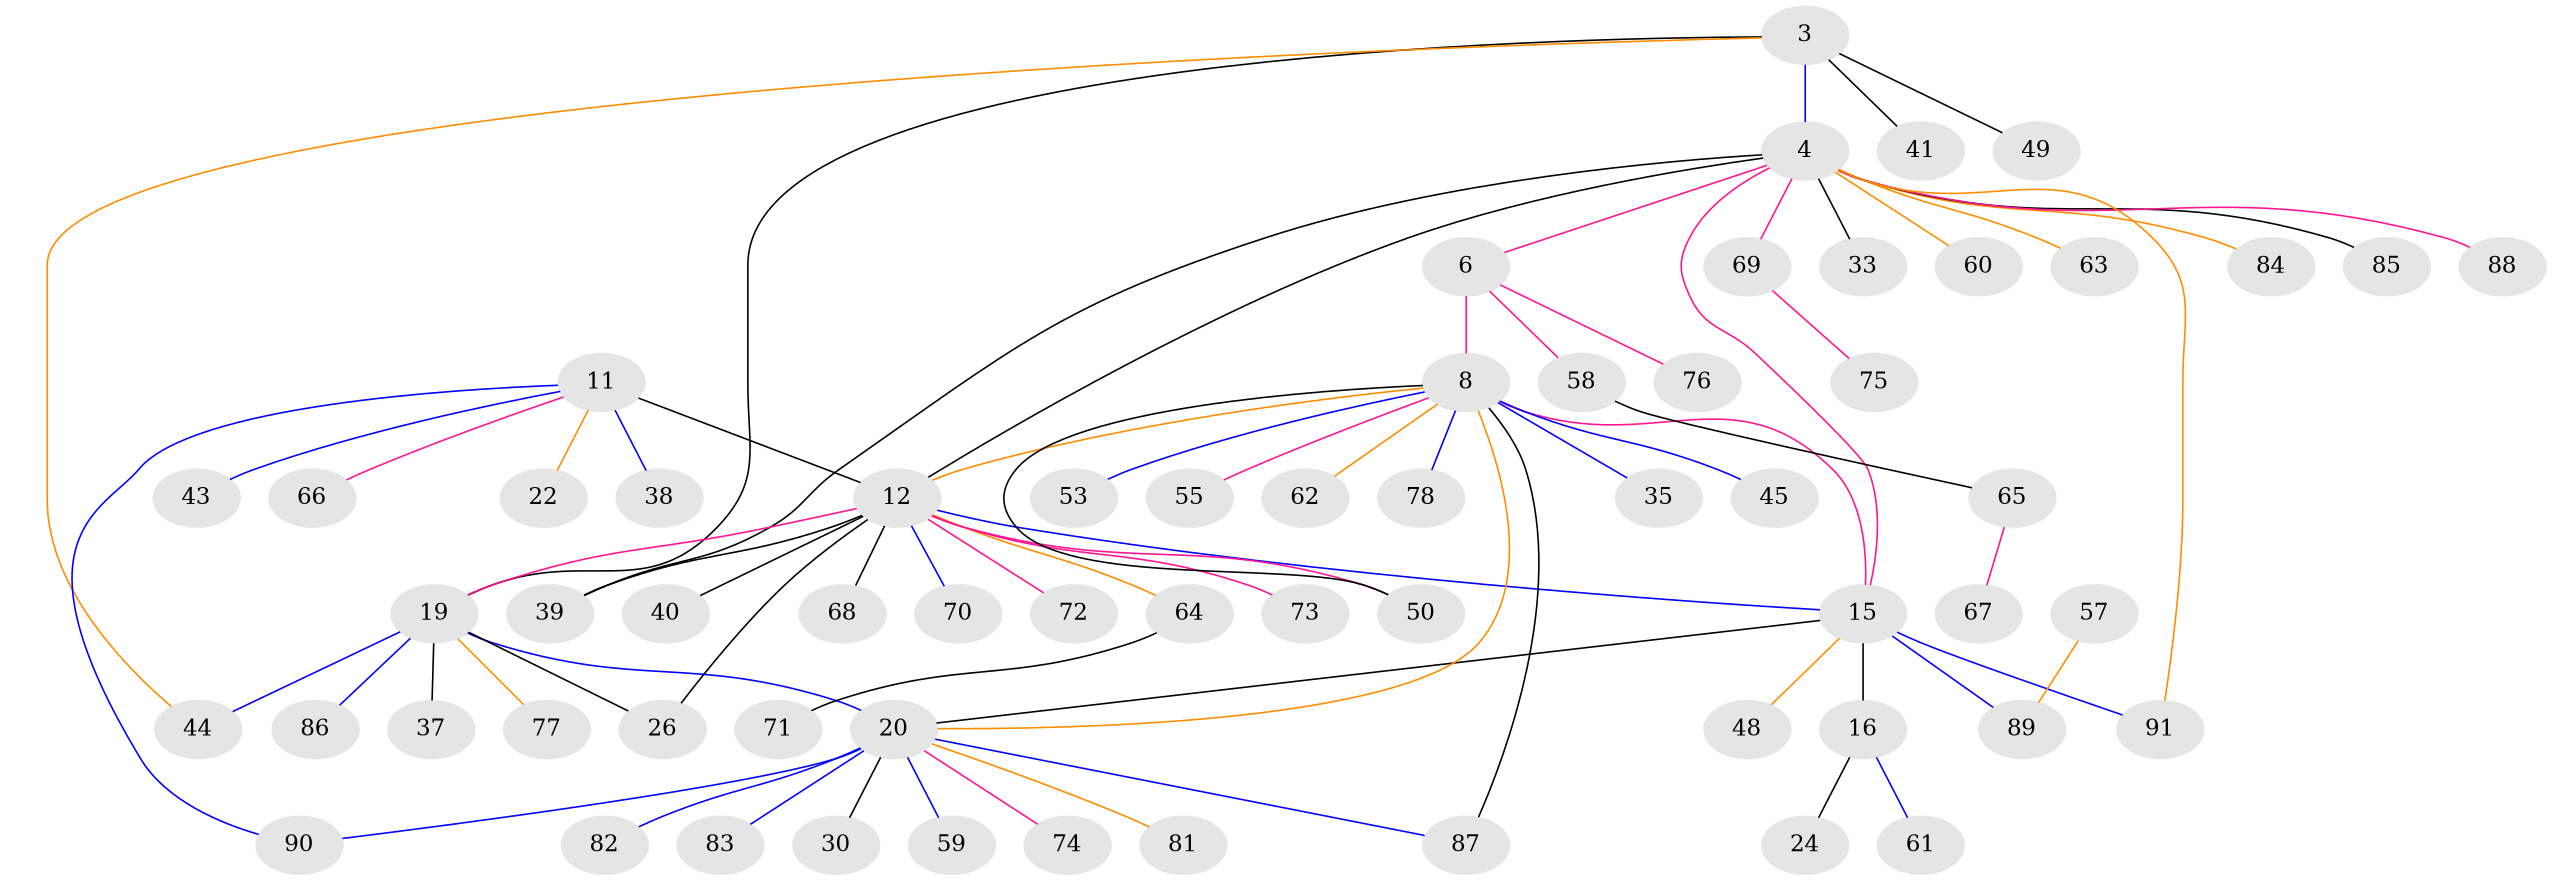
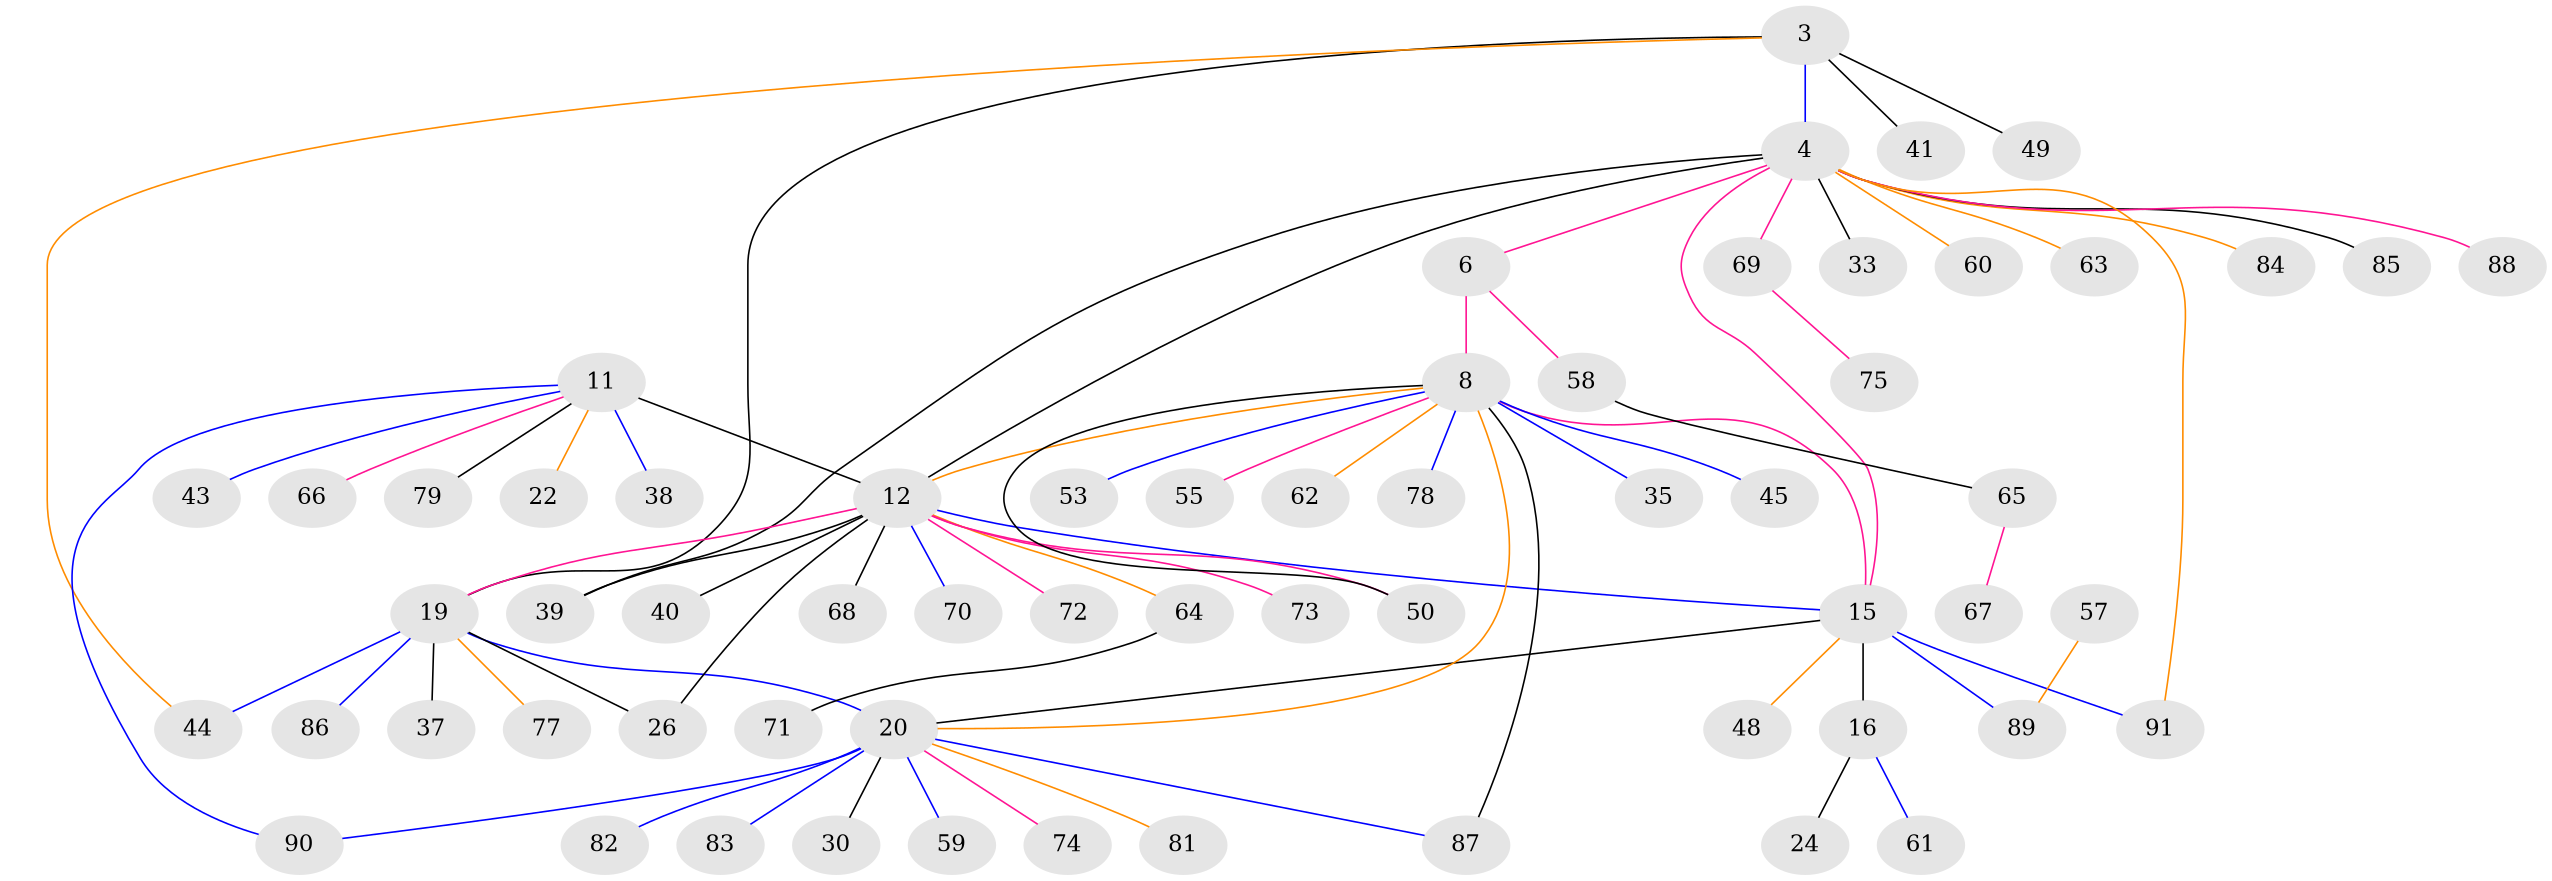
node "76": removed
node "79": added
